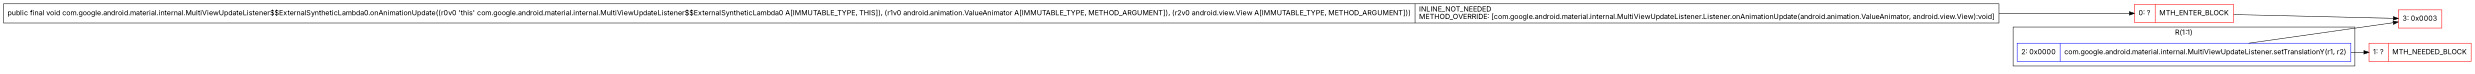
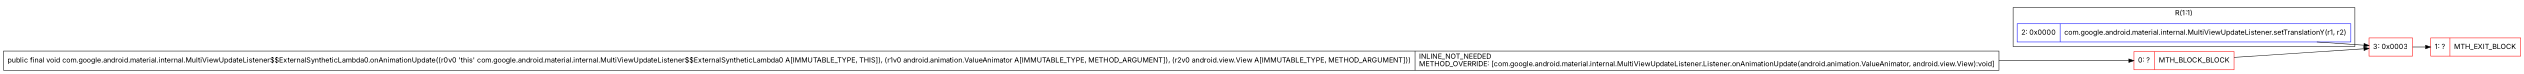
node "0: ?": text "MTH_ENTER_BLOCK" -> "MTH_BLOCK_BLOCK"
edge "2: 0x0000" -> "1: ?": now "3: 0x0003" -> "1: ?"
node "1: ?": text "MTH_NEEDED_BLOCK" -> "MTH_EXIT_BLOCK"
